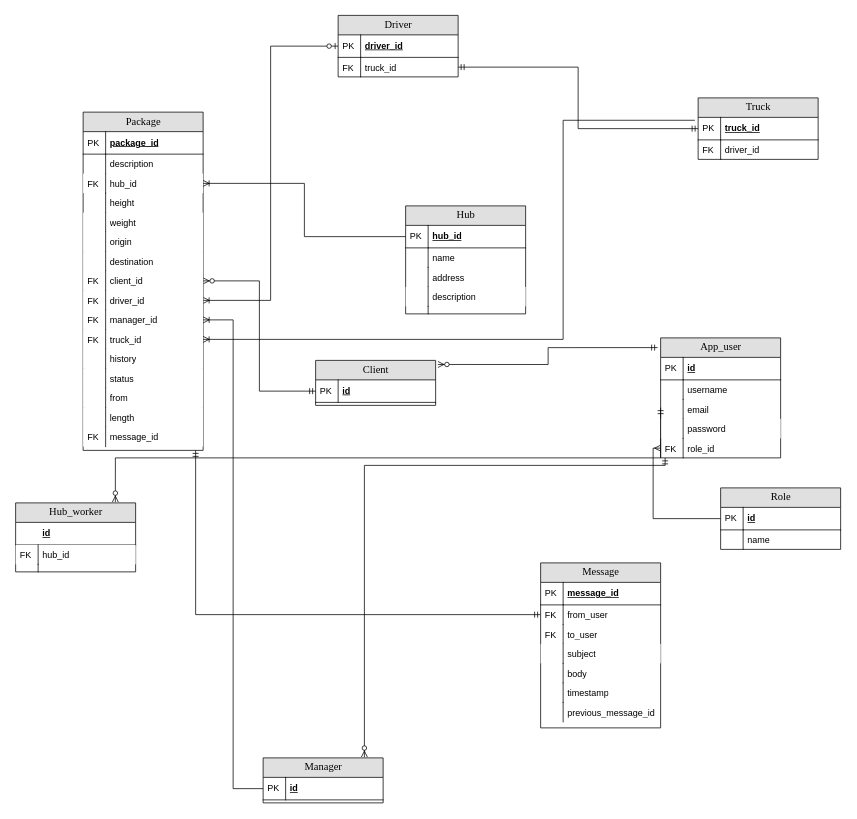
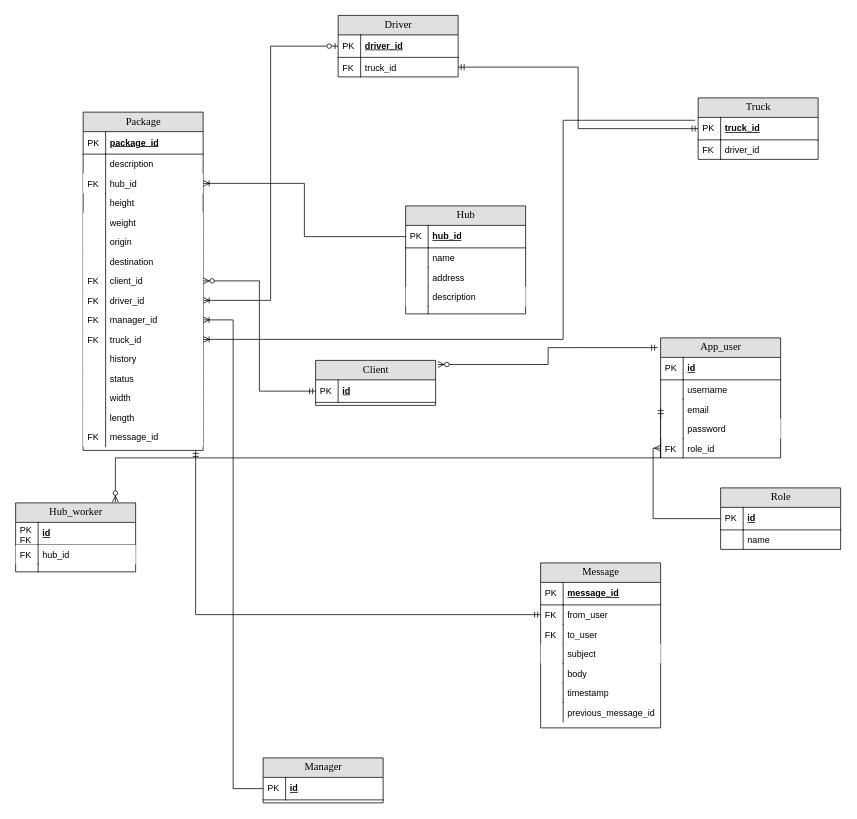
node "from": label "from" -> "width"
edge "App_user" -- "Manager": removed
node "PK FK": added
